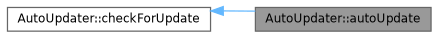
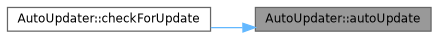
edge "AutoUpdater::autoUpdate" -> "AutoUpdater::checkForUpdate": reversed
